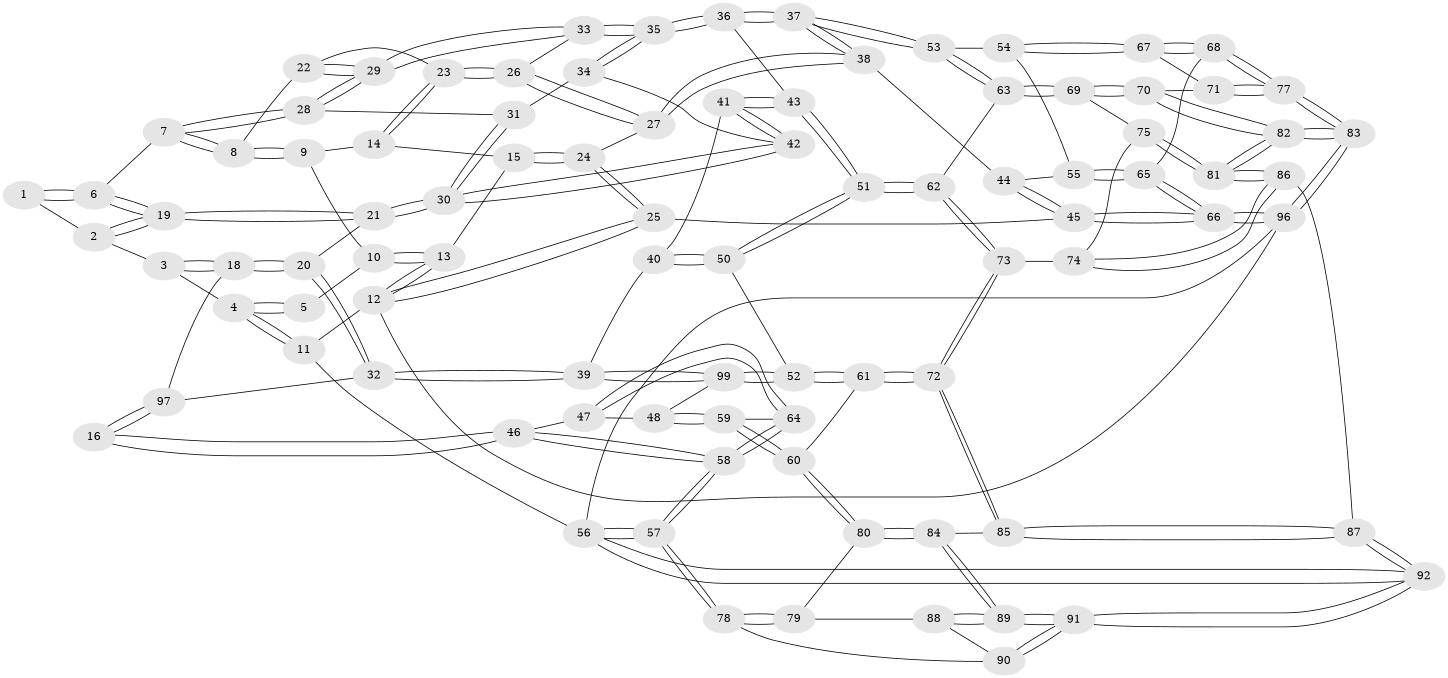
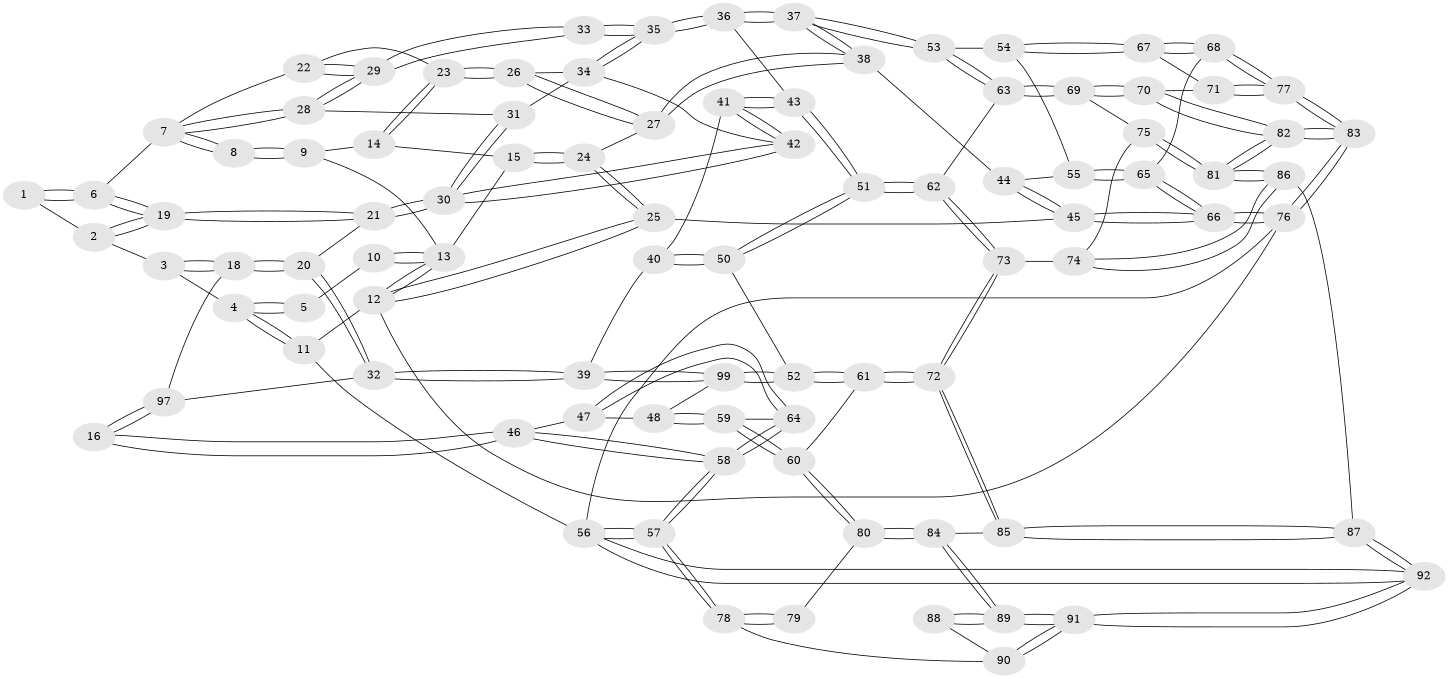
edge "33" -- "26": now "34" -- "26"
edge "22" -- "8": now "22" -- "7"
edge "9" -- "10": now "9" -- "13"
node "96": label "96" -> "76"
edge "79" -- "88": removed
